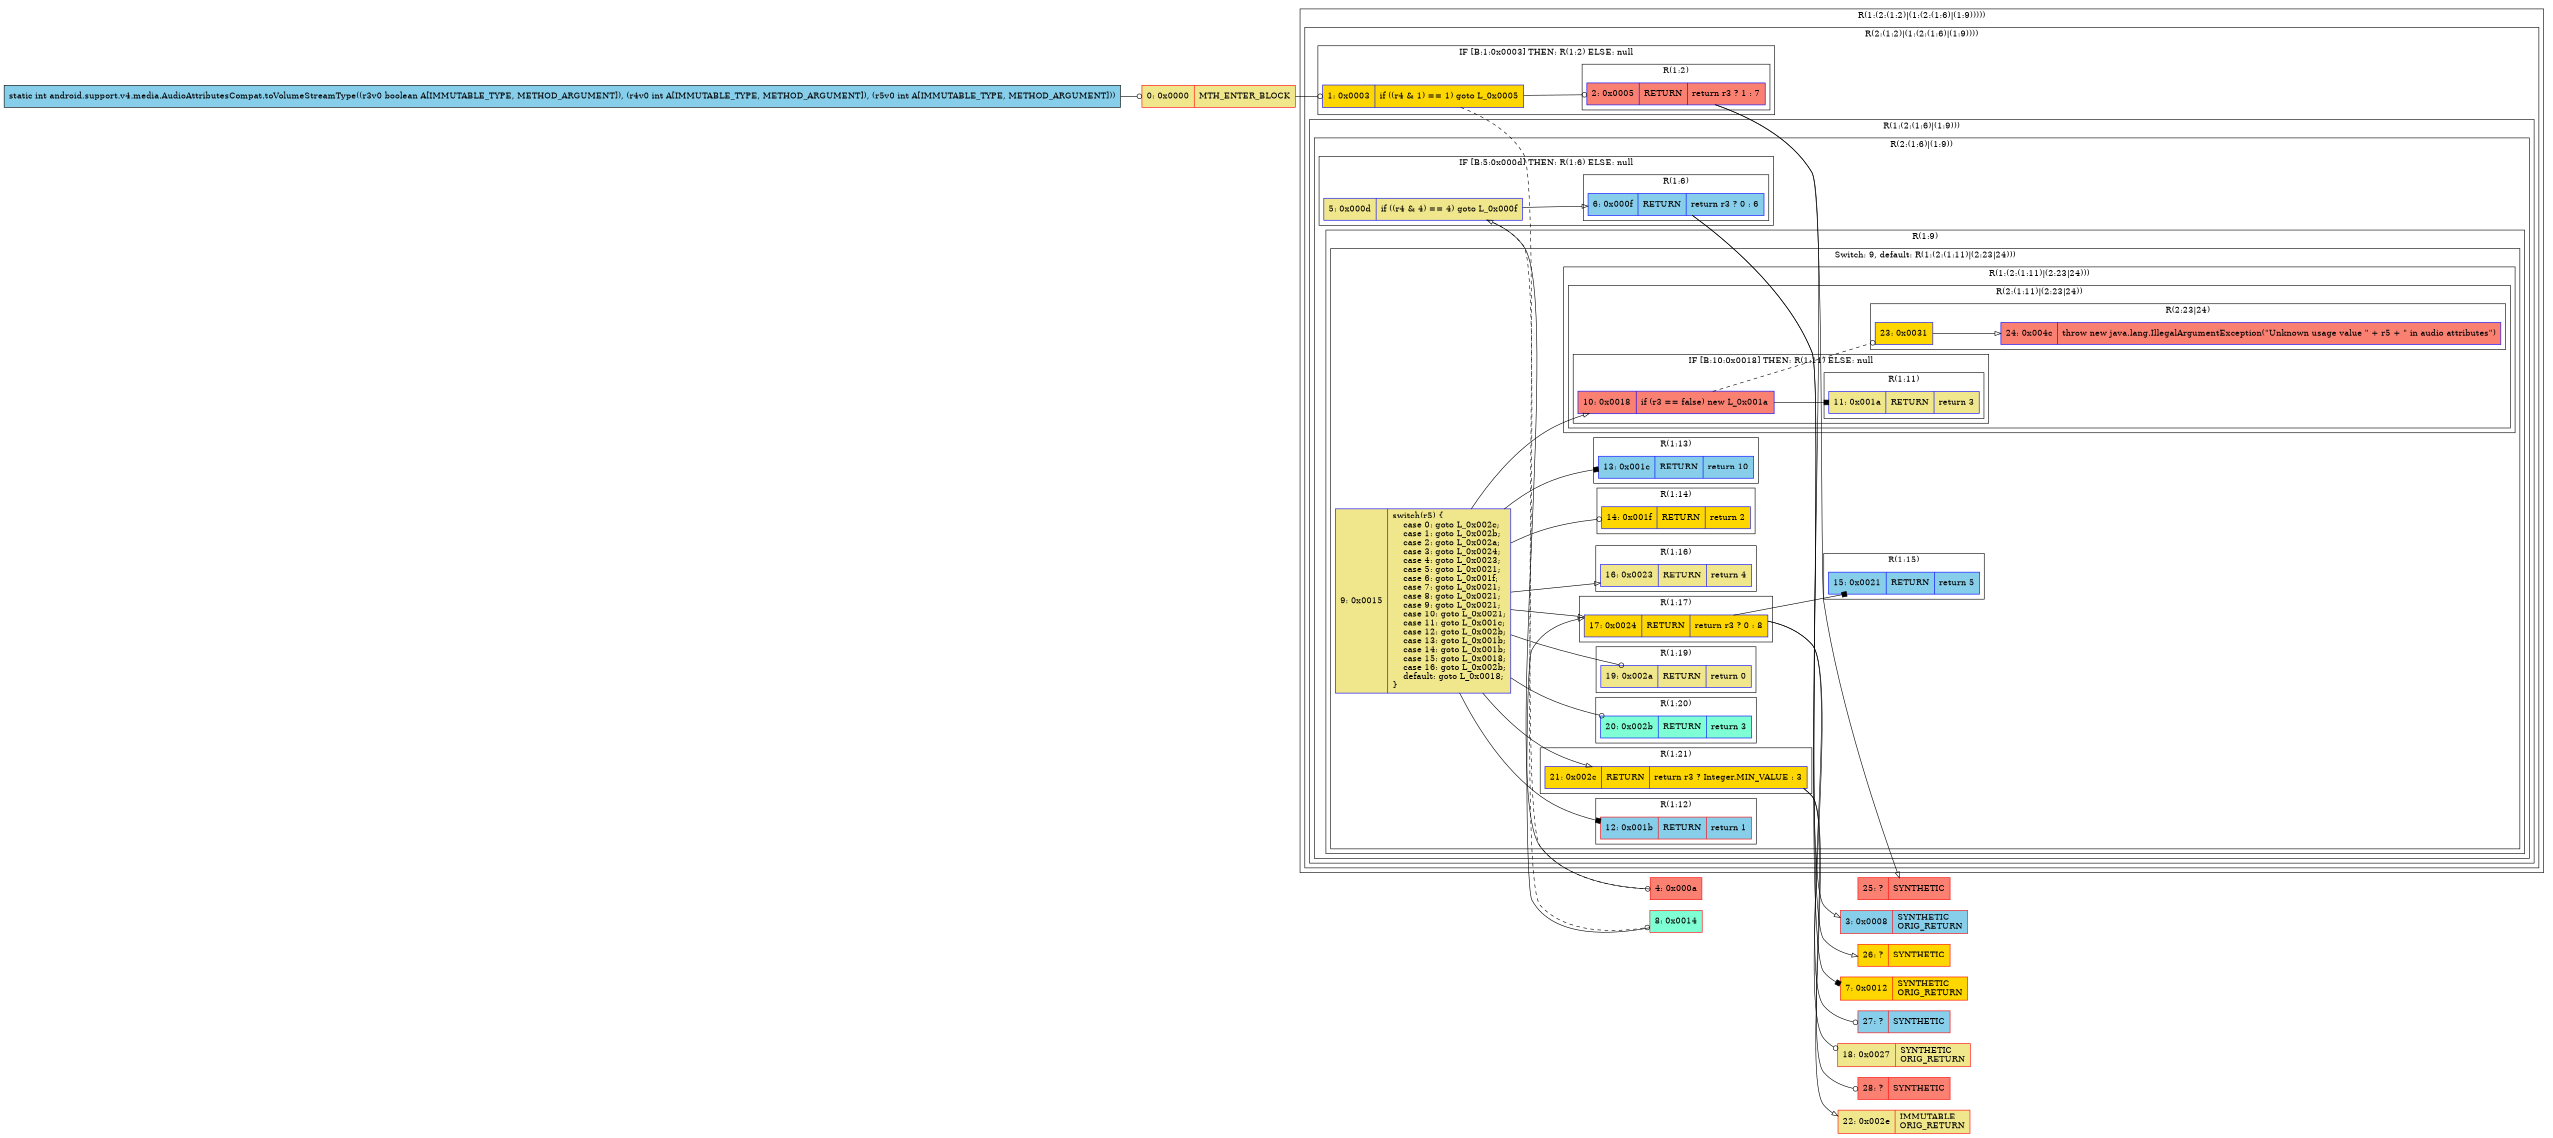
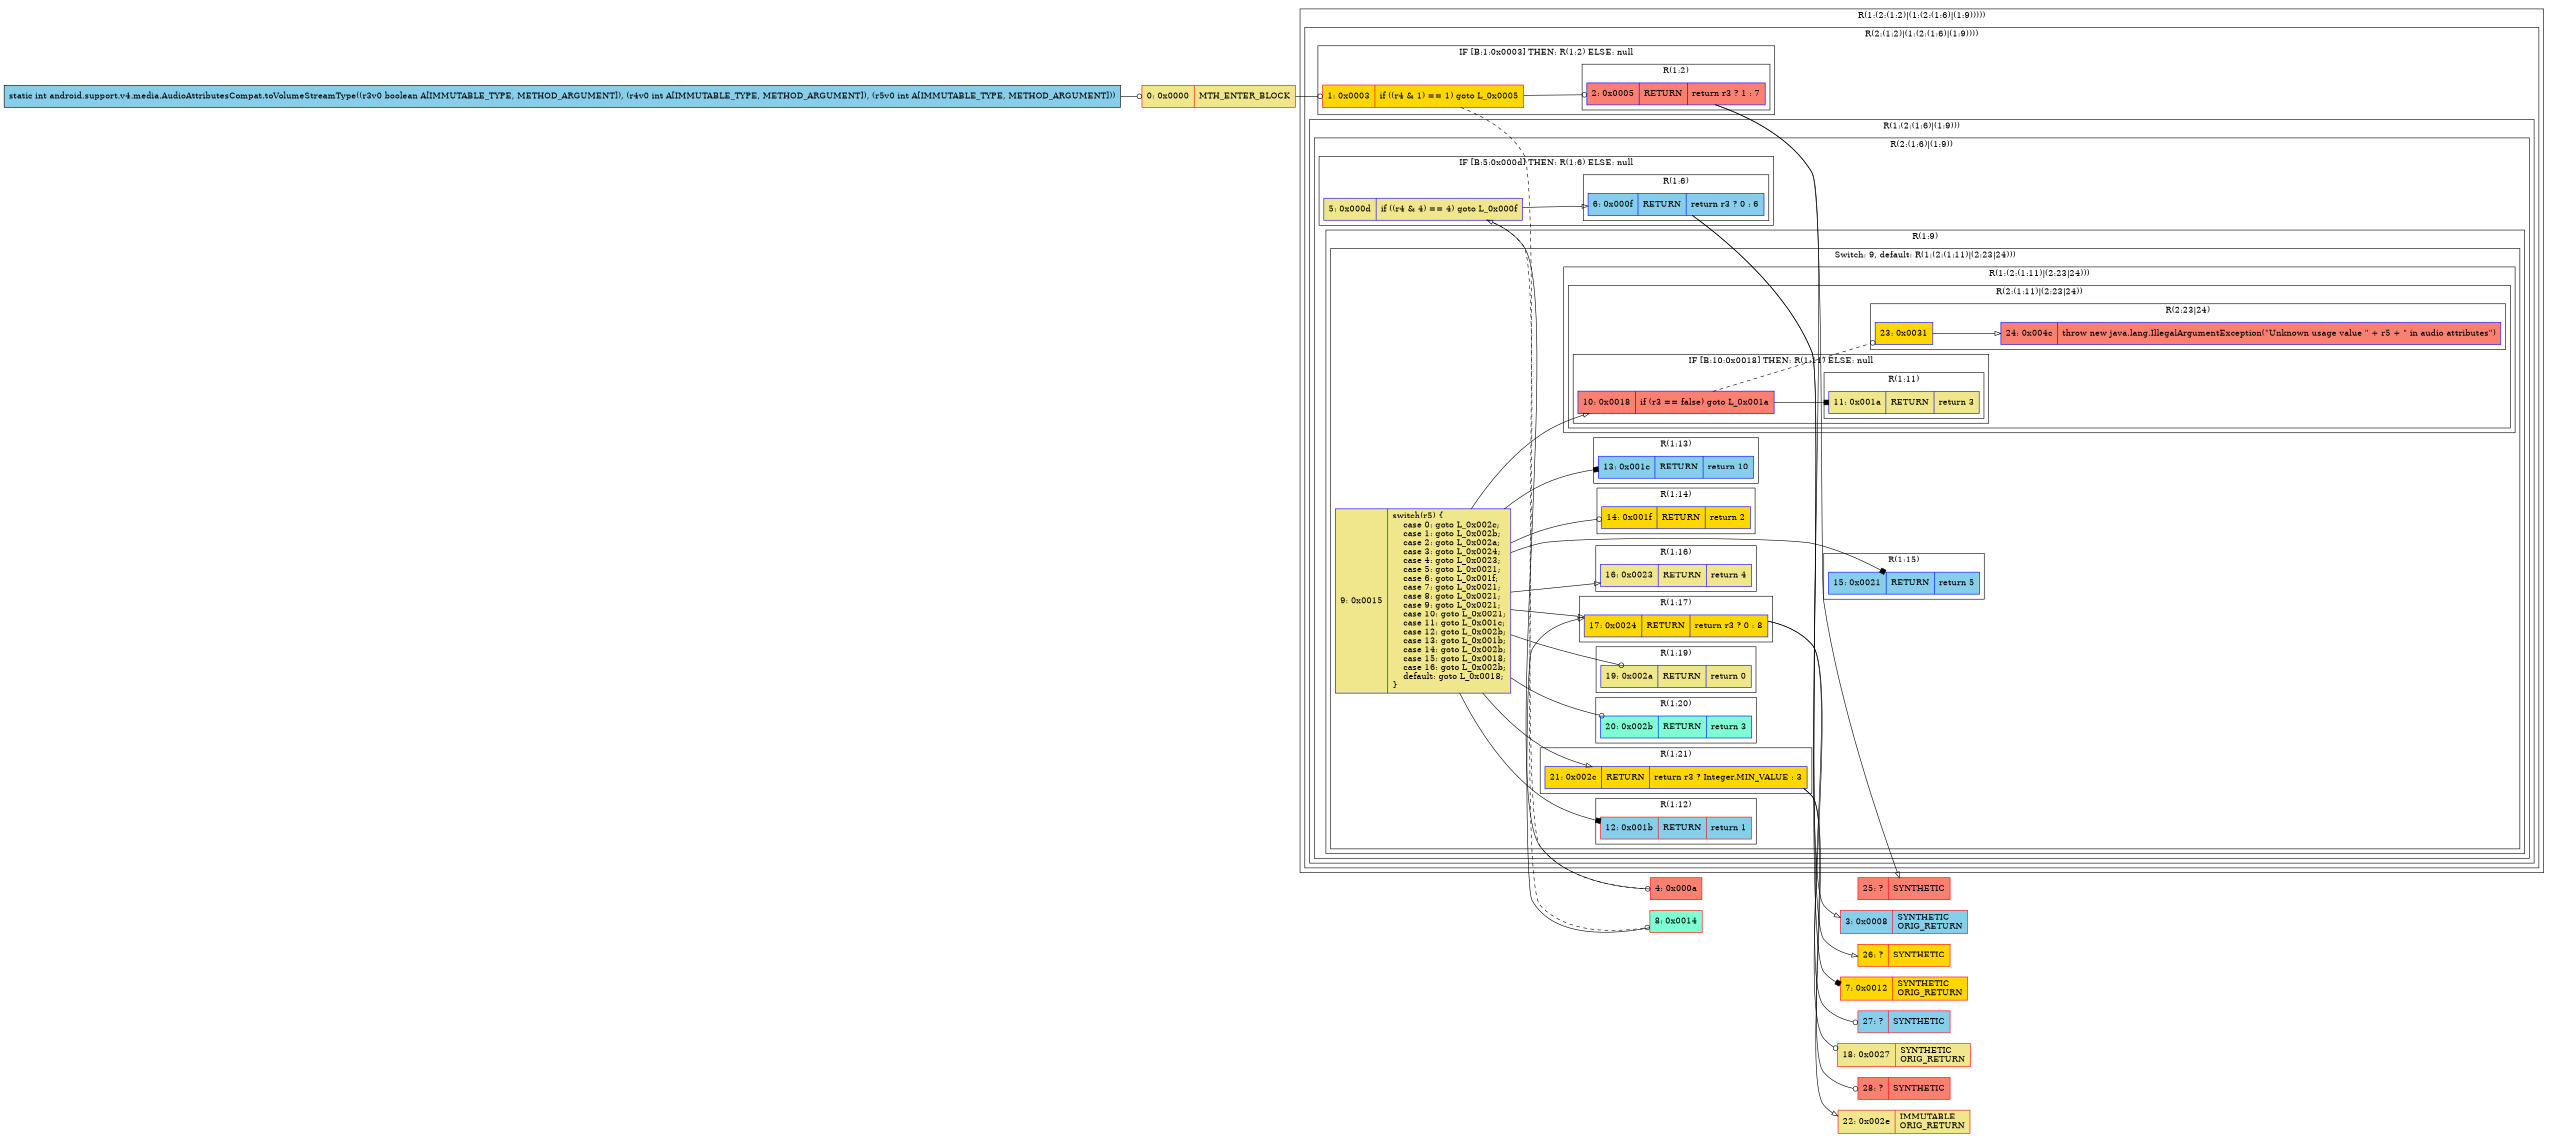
node "1: 0x0003": color blue -> red
node "10: 0x0018": text "if (r3 == false) new L_0x001a" -> "if (r3 == false) goto L_0x001a"
edge "17: 0x0024" -> "15: 0x0021": now "9: 0x0015" -> "15: 0x0021"
node "9: 0x0015": text "case 14: goto L_0x001b;" -> "case 14: goto L_0x002b;"
